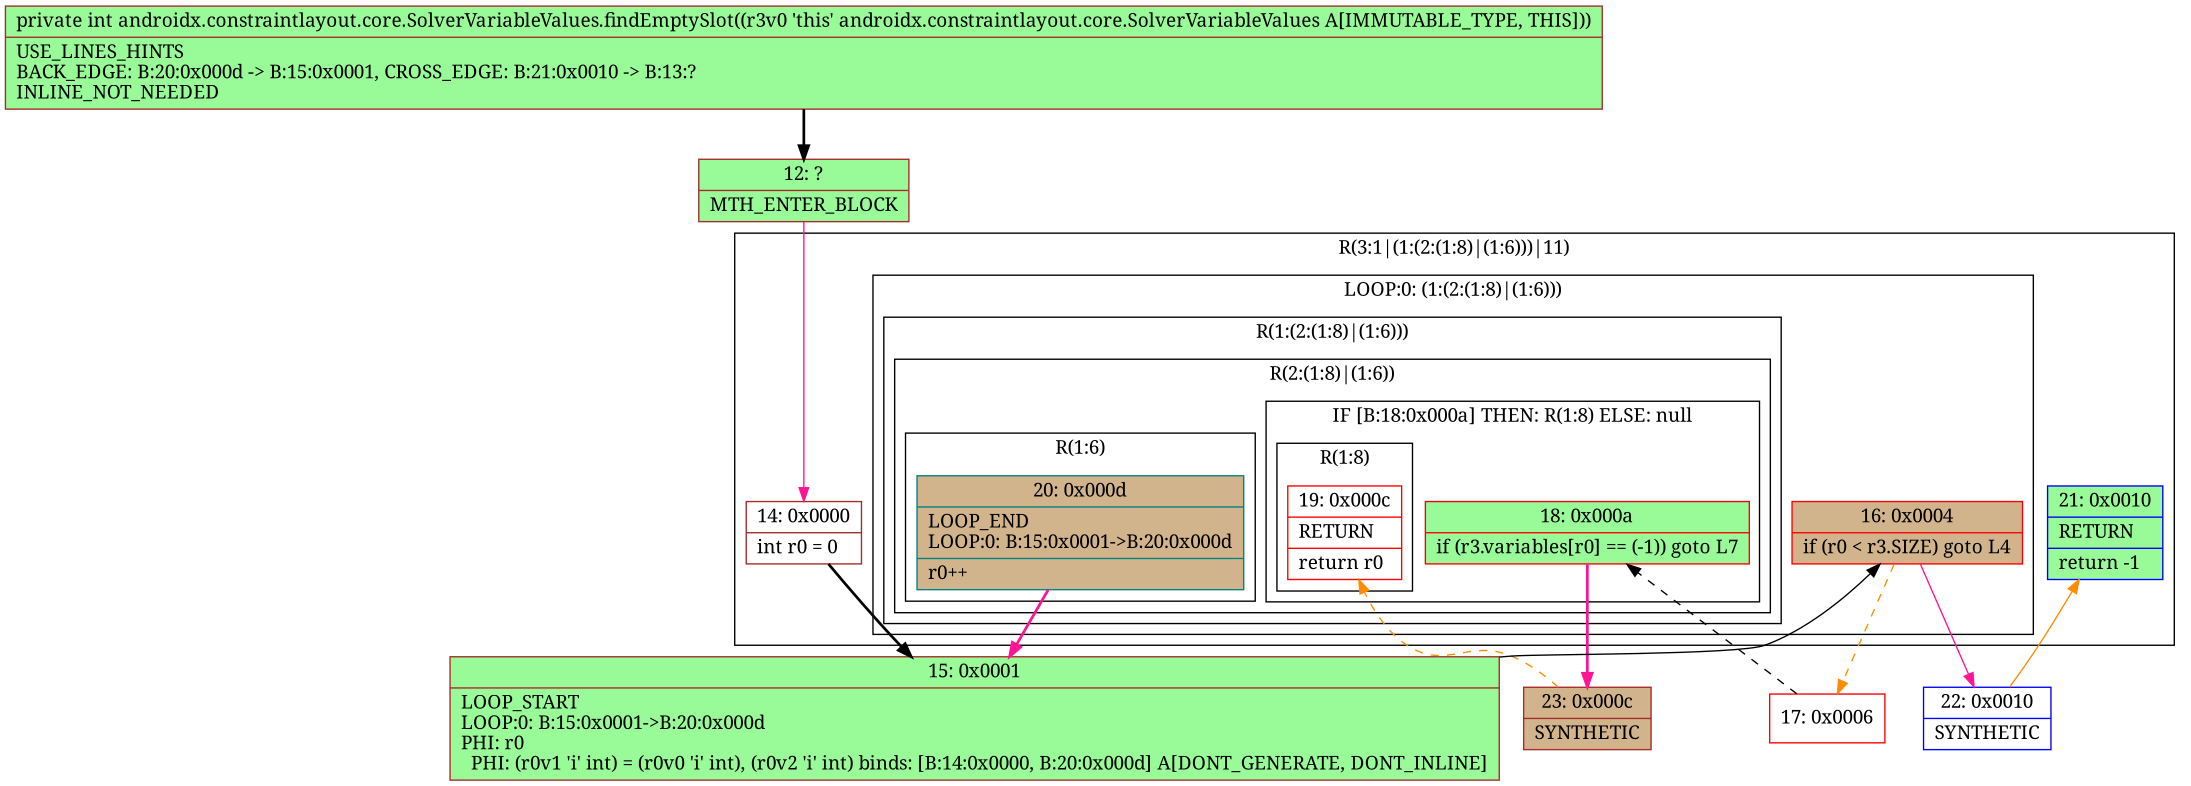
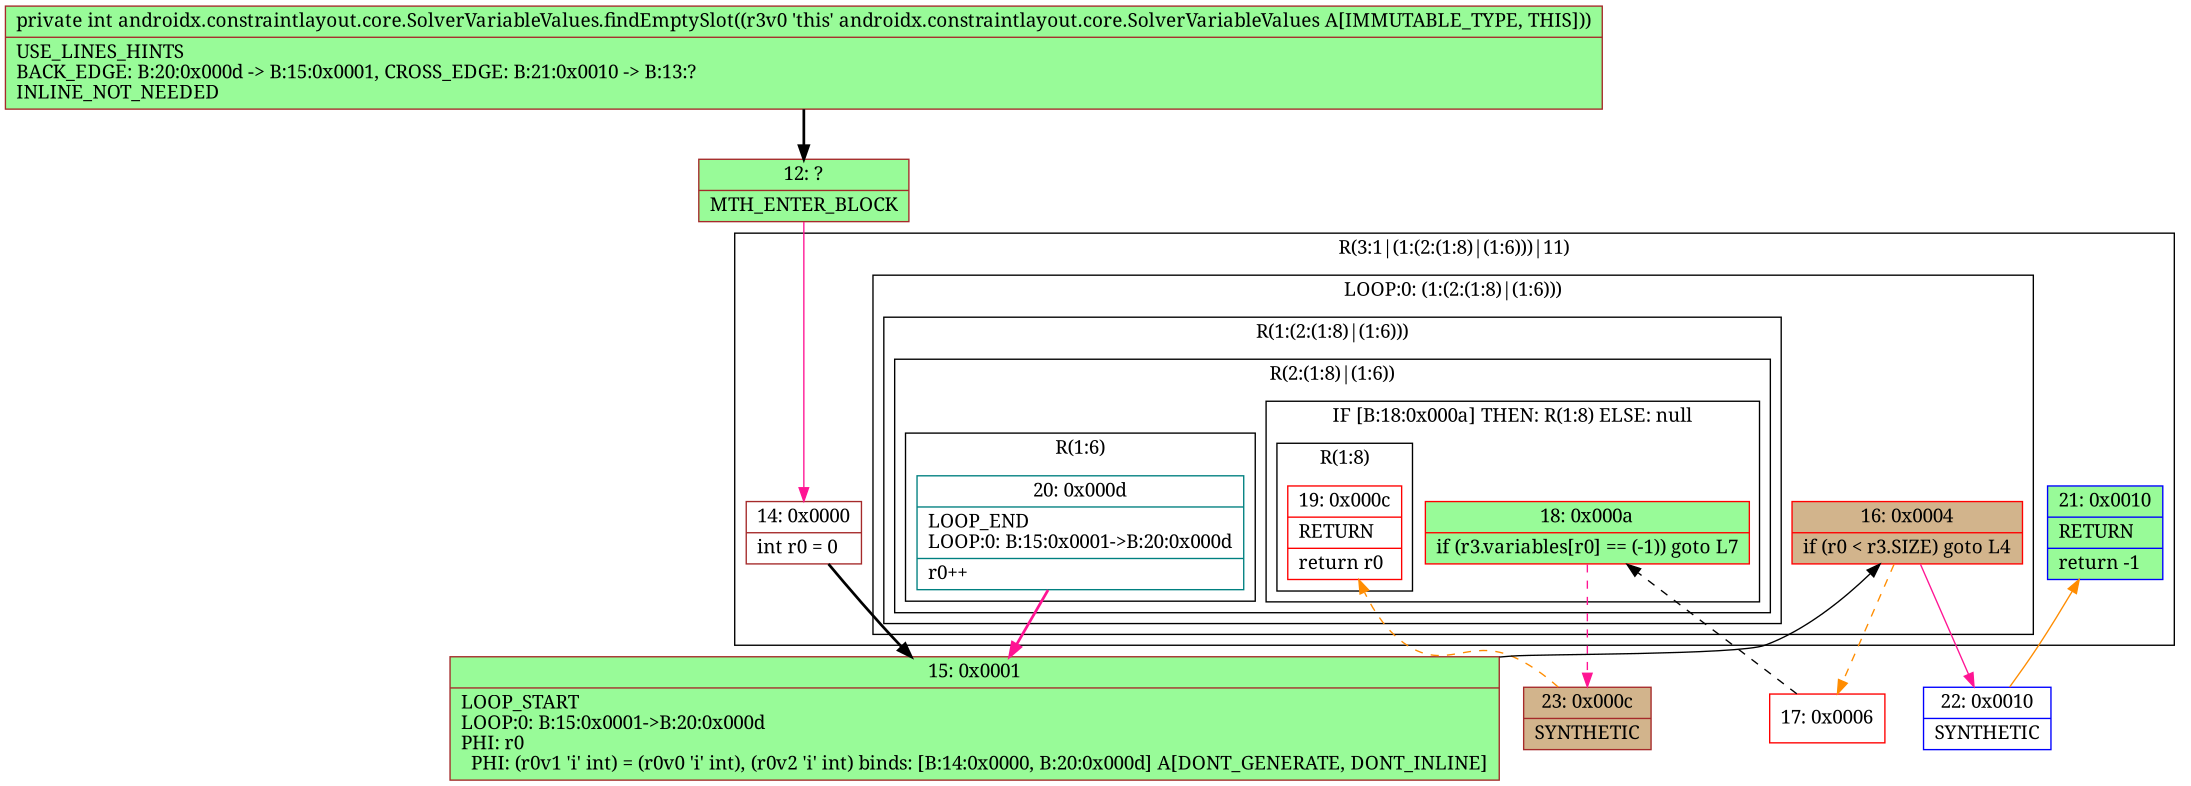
node "20: 0x000d": fillcolor tan -> white
edge "18: 0x000a" -> "23: 0x000c": style bold -> dashed
